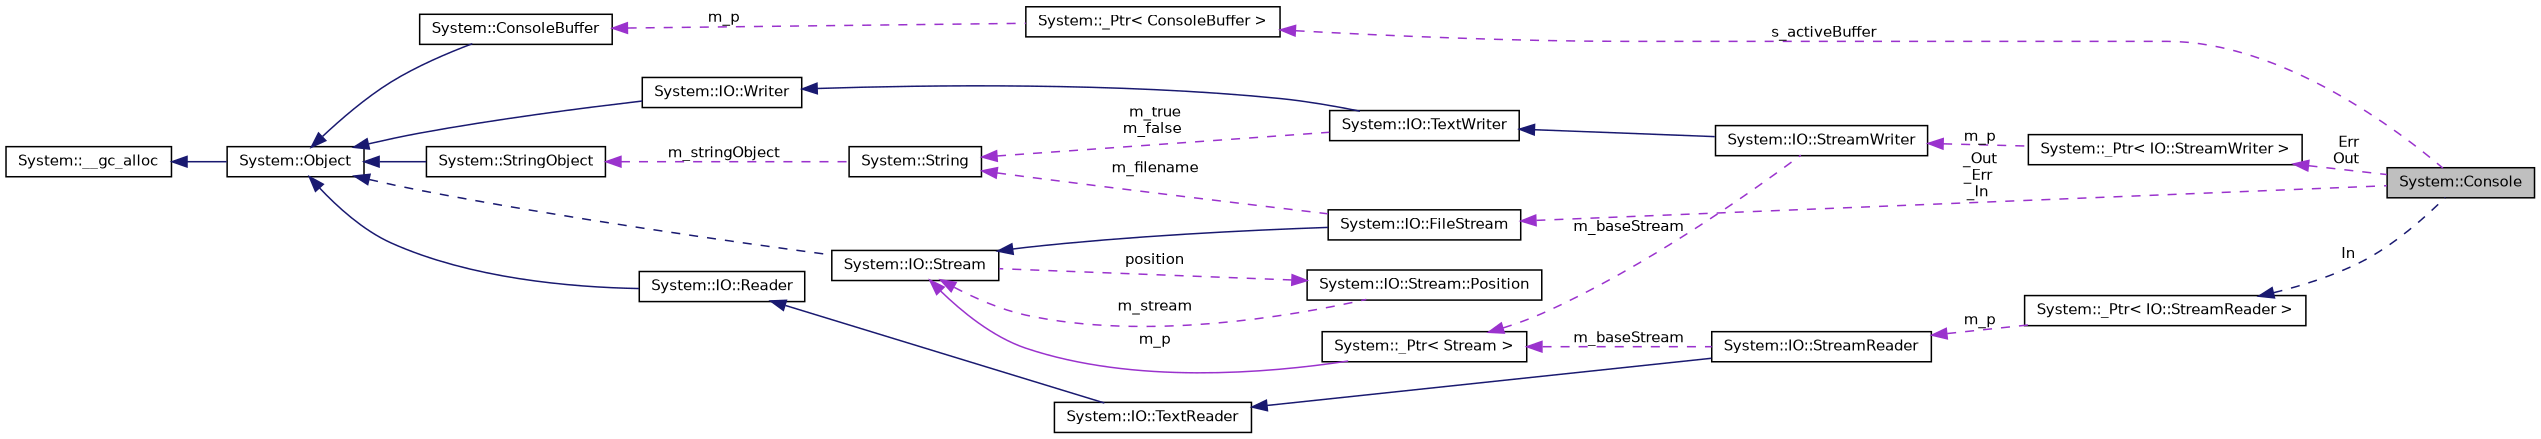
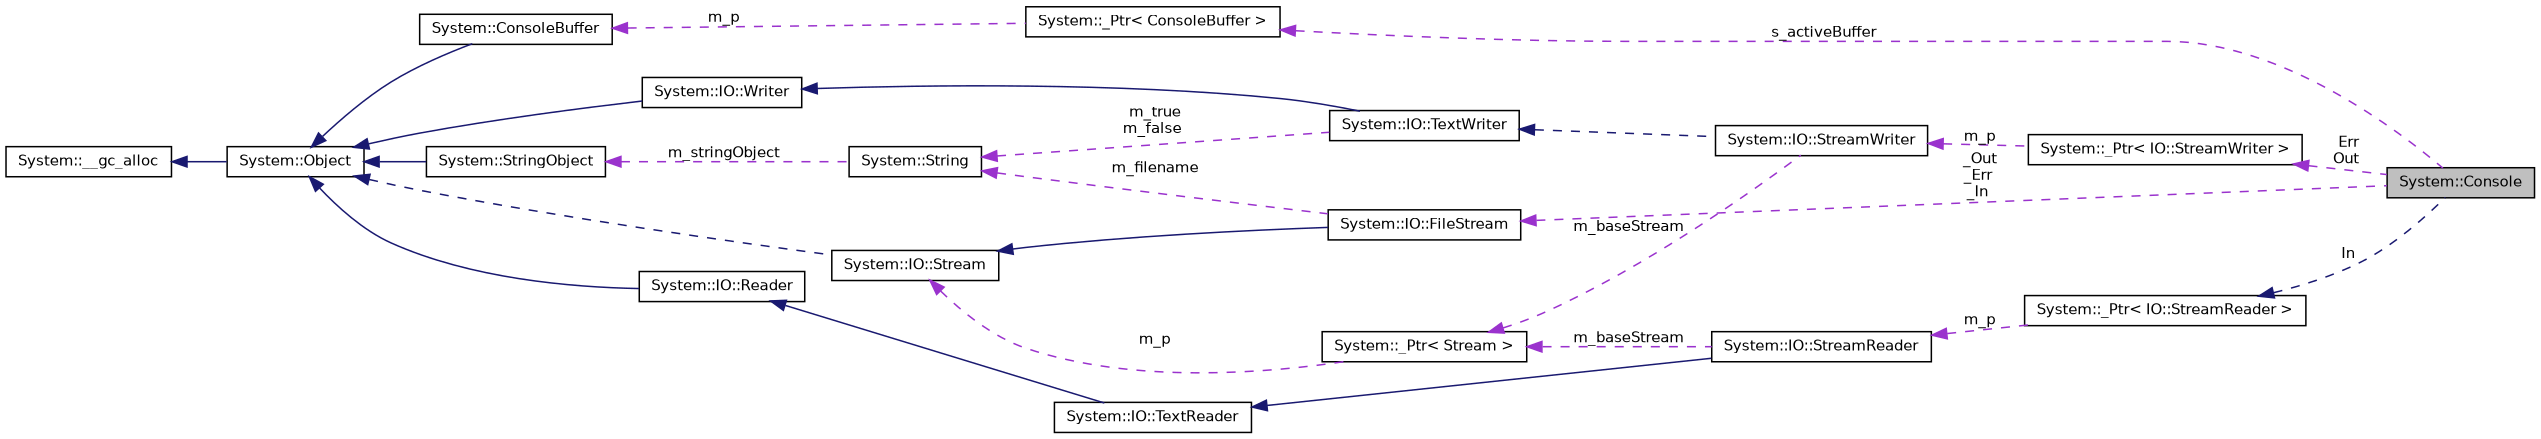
edge "System::IO::StreamWriter" -> "System::IO::TextWriter": style solid -> dashed
node "System::IO::Stream::Position": removed
edge "System::_Ptr< Stream >" -> "System::IO::Stream": style solid -> dashed
